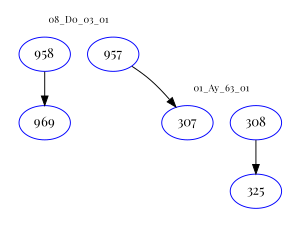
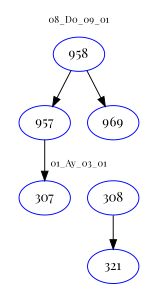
cluster "08_D0_03_01": label "08_D0_03_01" -> "08_D0_09_01"
edge "958" -> "957": added
cluster "01_Ay_63_01": label "01_Ay_63_01" -> "01_Ay_03_01"
node "325": label "325" -> "321"
